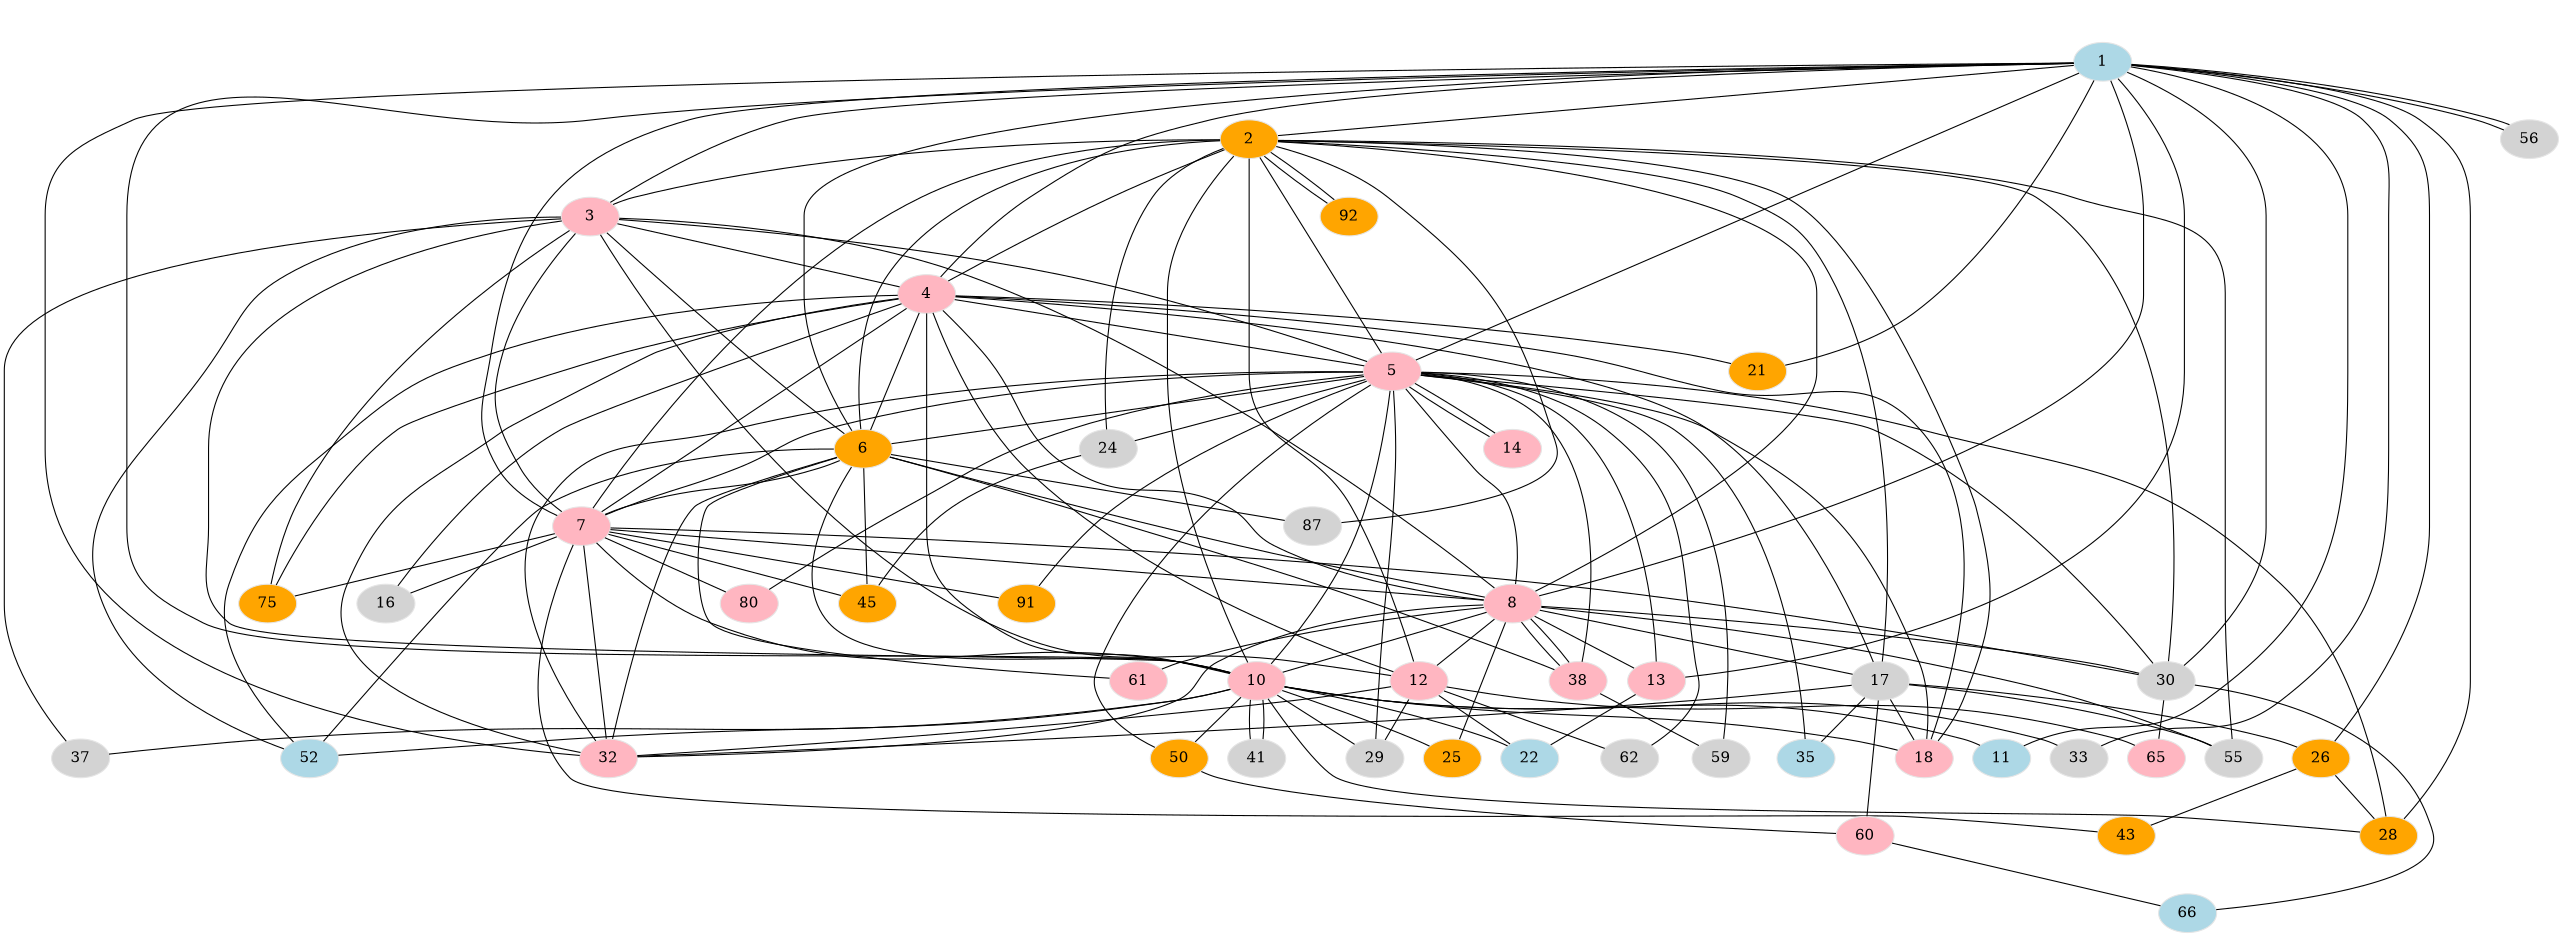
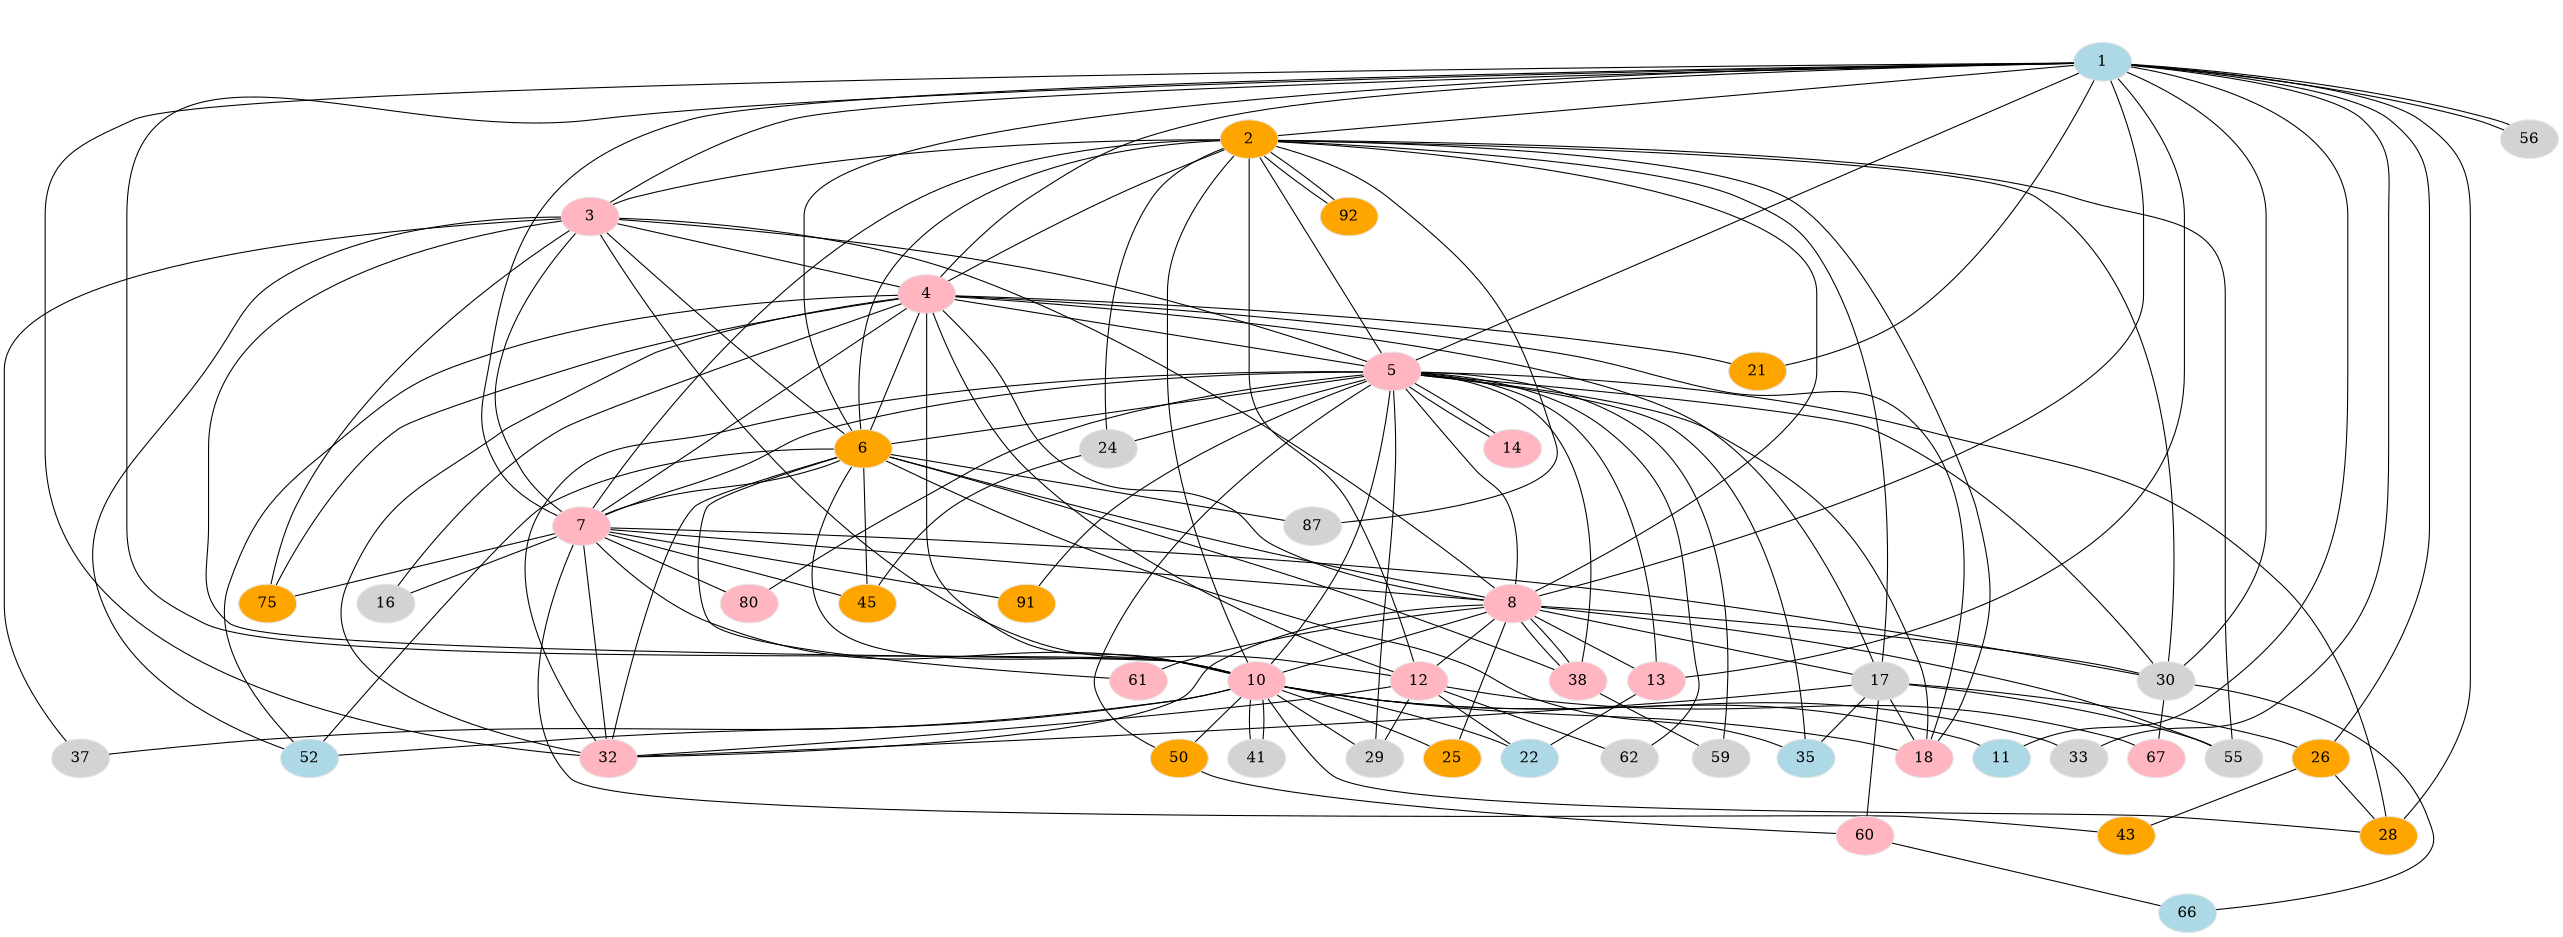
edge "6" -- "35": added
node "65": label "65" -> "67"
